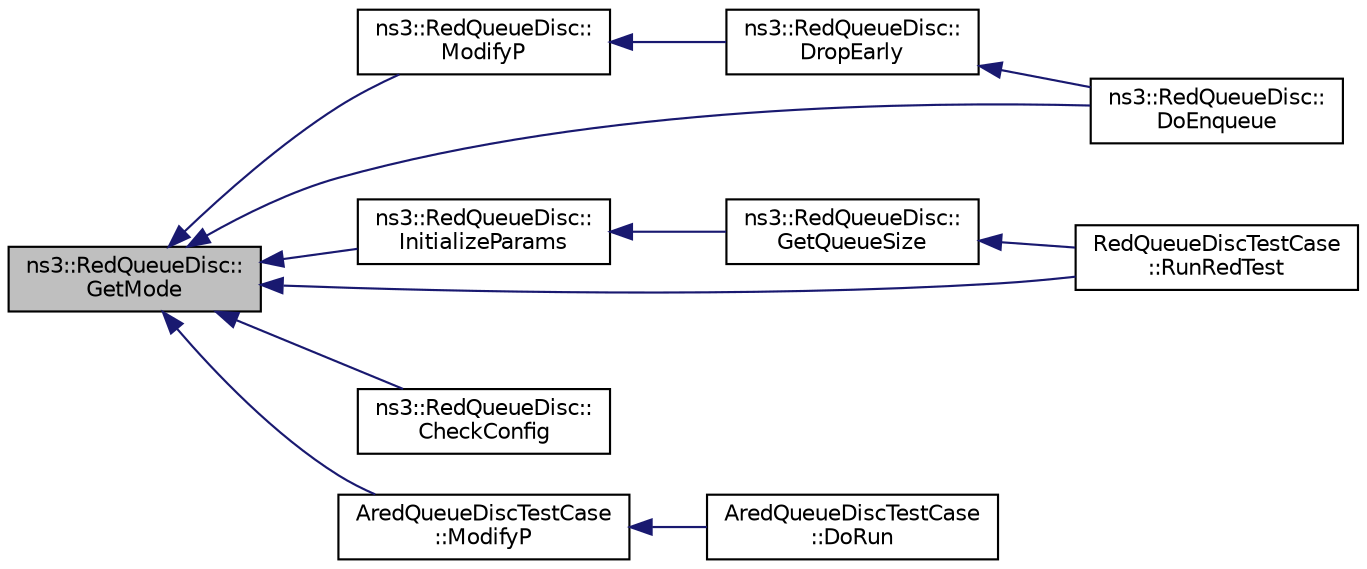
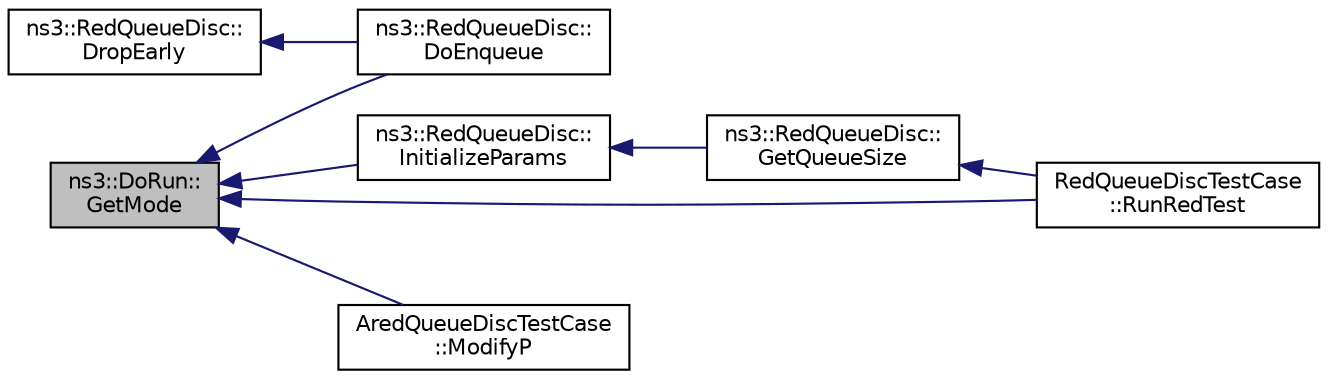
node "ns3::RedQueueDisc:: ModifyP": removed
node "ns3::RedQueueDisc:: GetMode": label "ns3::RedQueueDisc:: GetMode" -> "ns3::DoRun:: GetMode"
node "ns3::RedQueueDisc:: CheckConfig": removed
node "AredQueueDiscTestCase ::DoRun": removed
